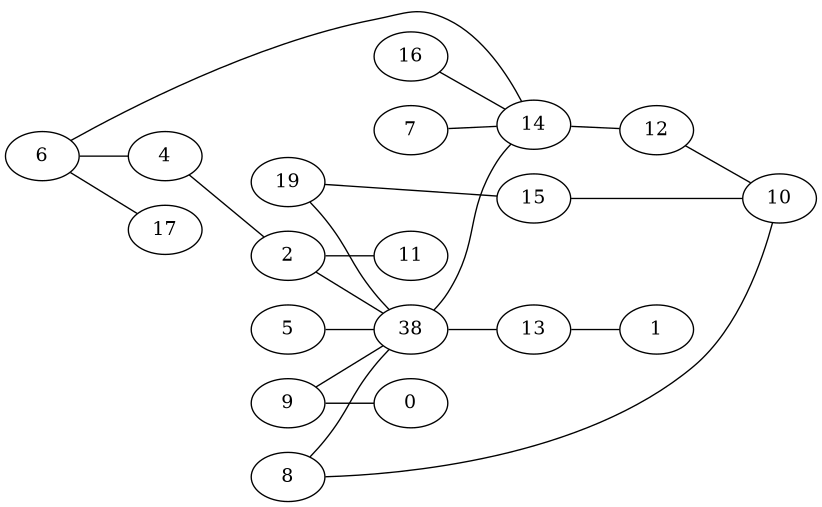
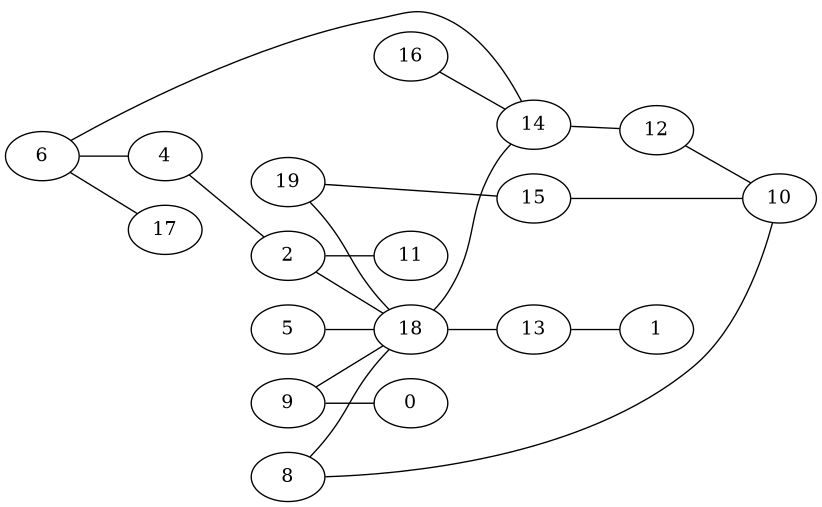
node "7": removed
node "38": label "38" -> "18"
